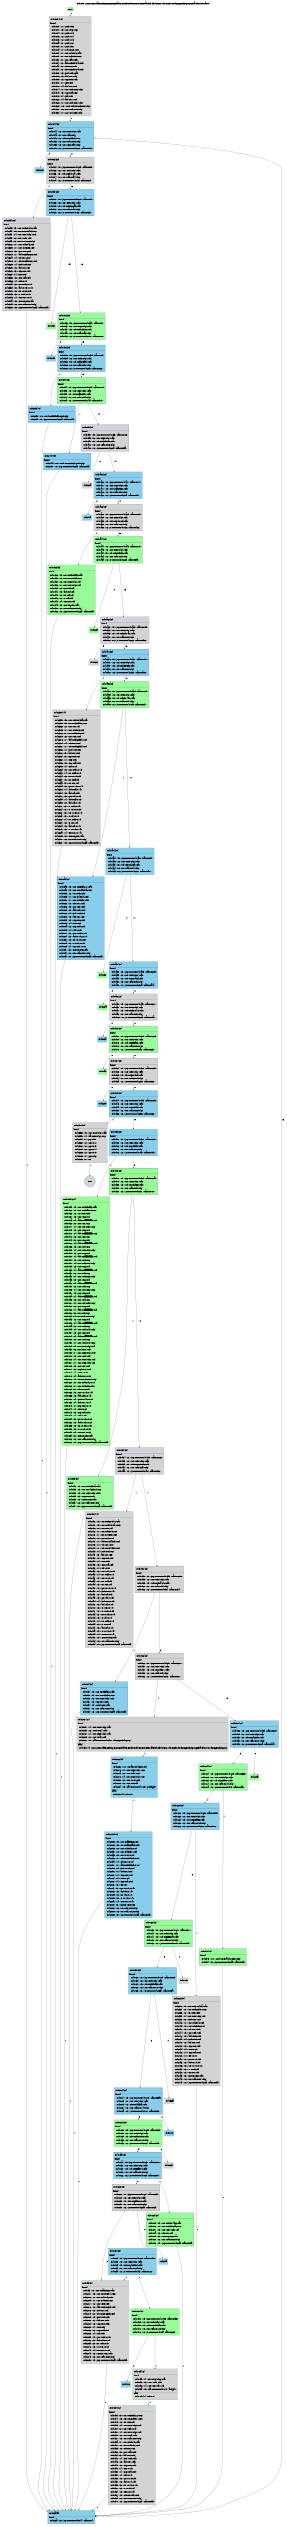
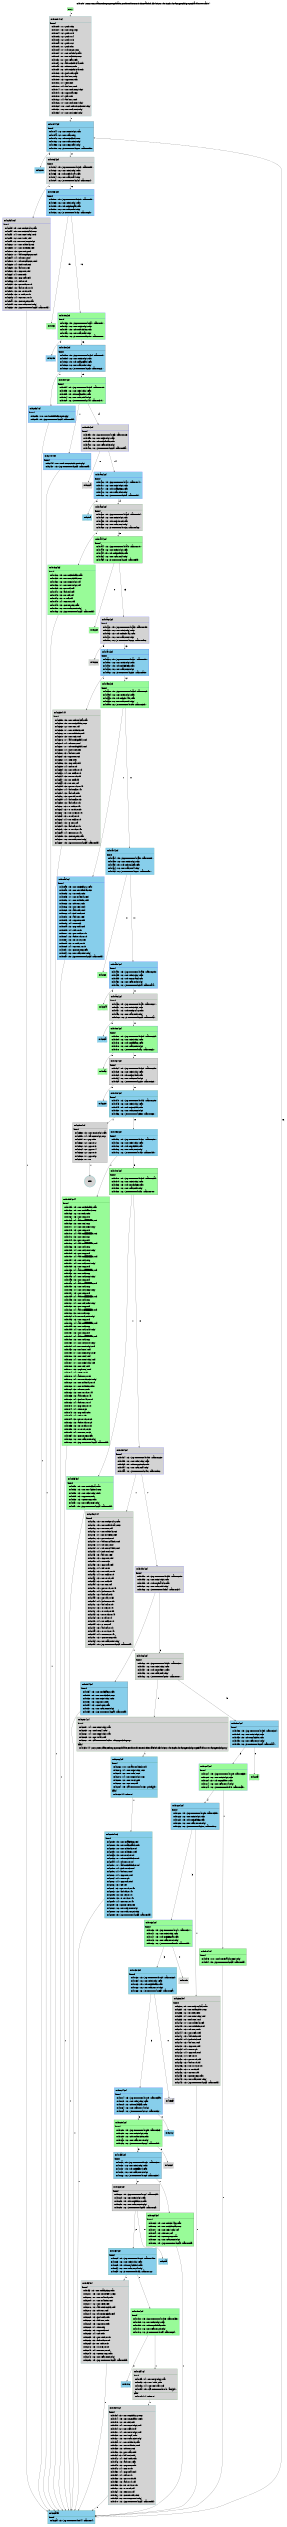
node "Users": label "Users" -> "Exit"
edge "0x401cc8 [28]" -> "0x401ffc [91]": now "0x401cc8 [28]" -> "0x401ce4 [28]"
